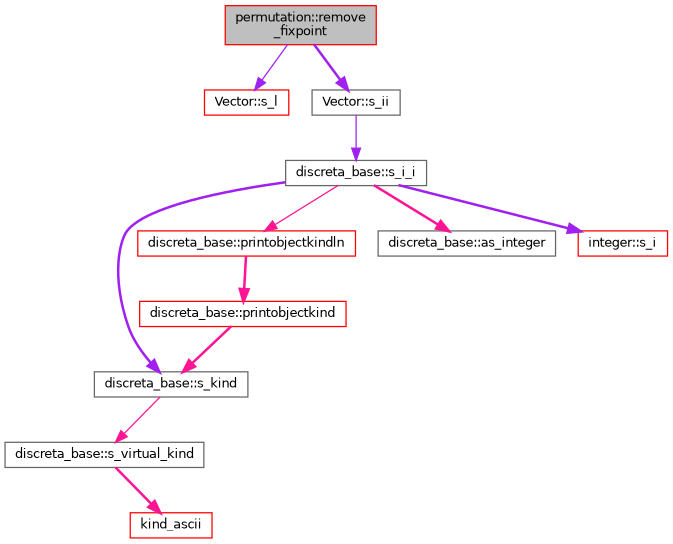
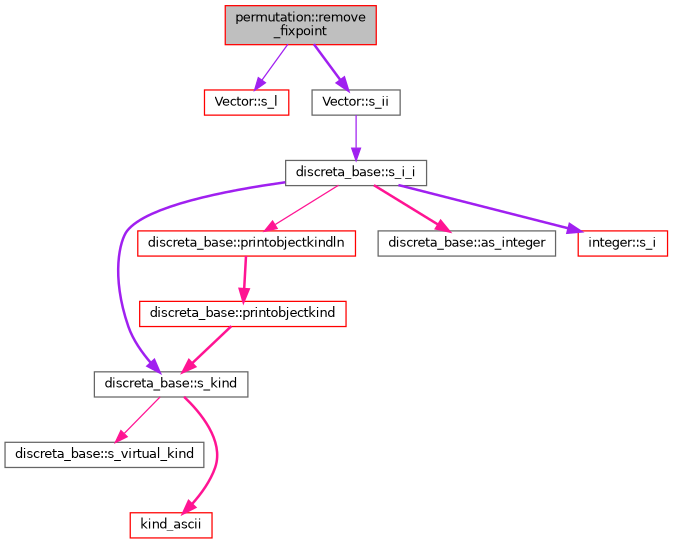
edge "discreta_base::s_virtual_kind" -> "kind_ascii": now "discreta_base::s_kind" -> "kind_ascii"
